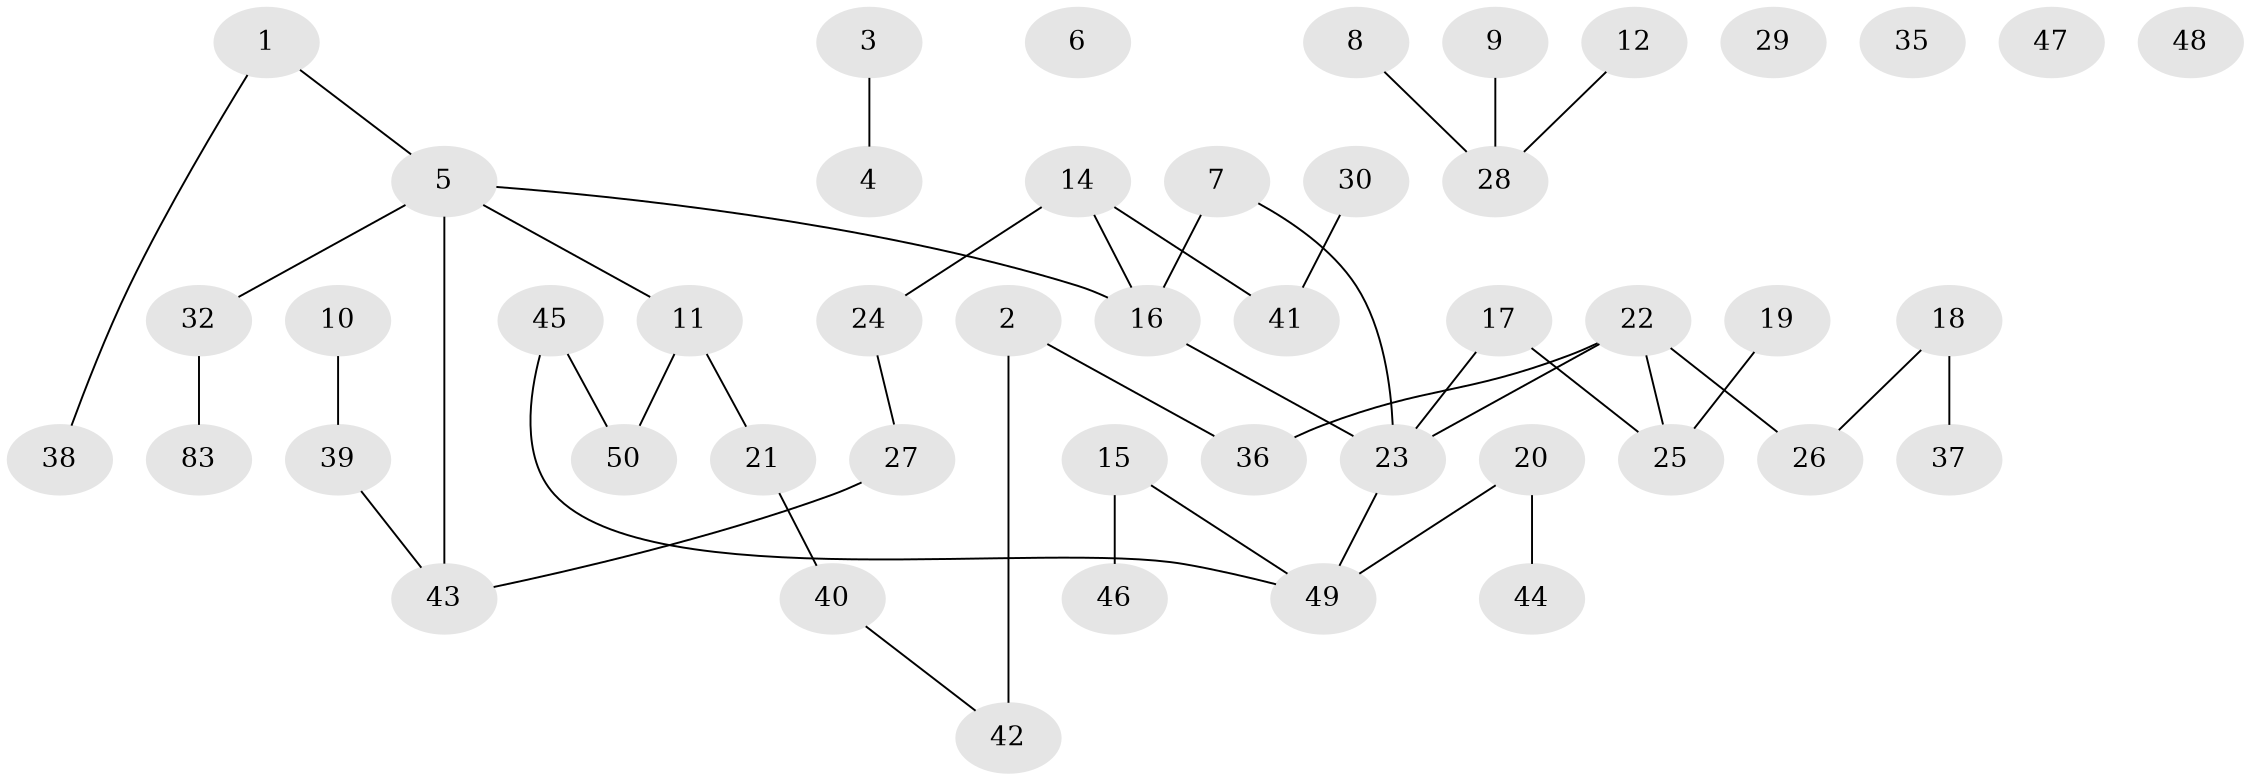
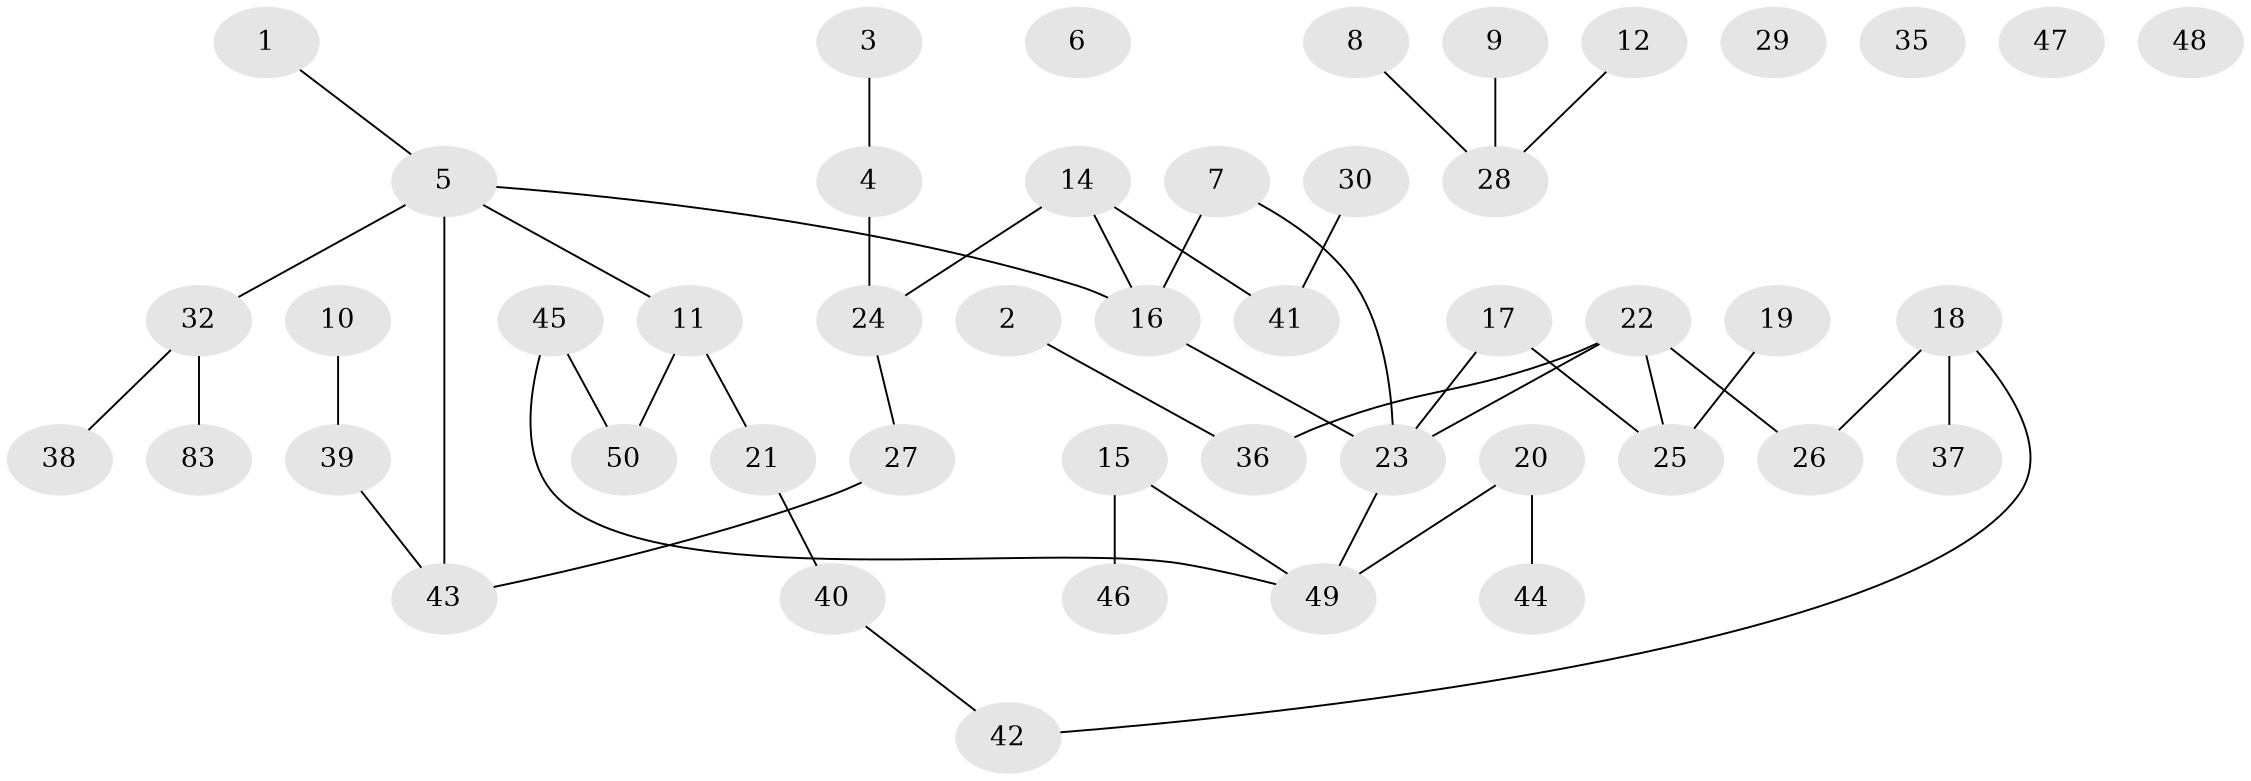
edge "1" -- "38": now "32" -- "38"
edge "4" -- "24": added
edge "2" -- "42": now "18" -- "42"
